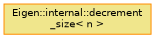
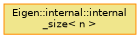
node "Eigen::internal::decrement _size< n >": label "Eigen::internal::decrement _size< n >" -> "Eigen::internal::internal _size< n >"
